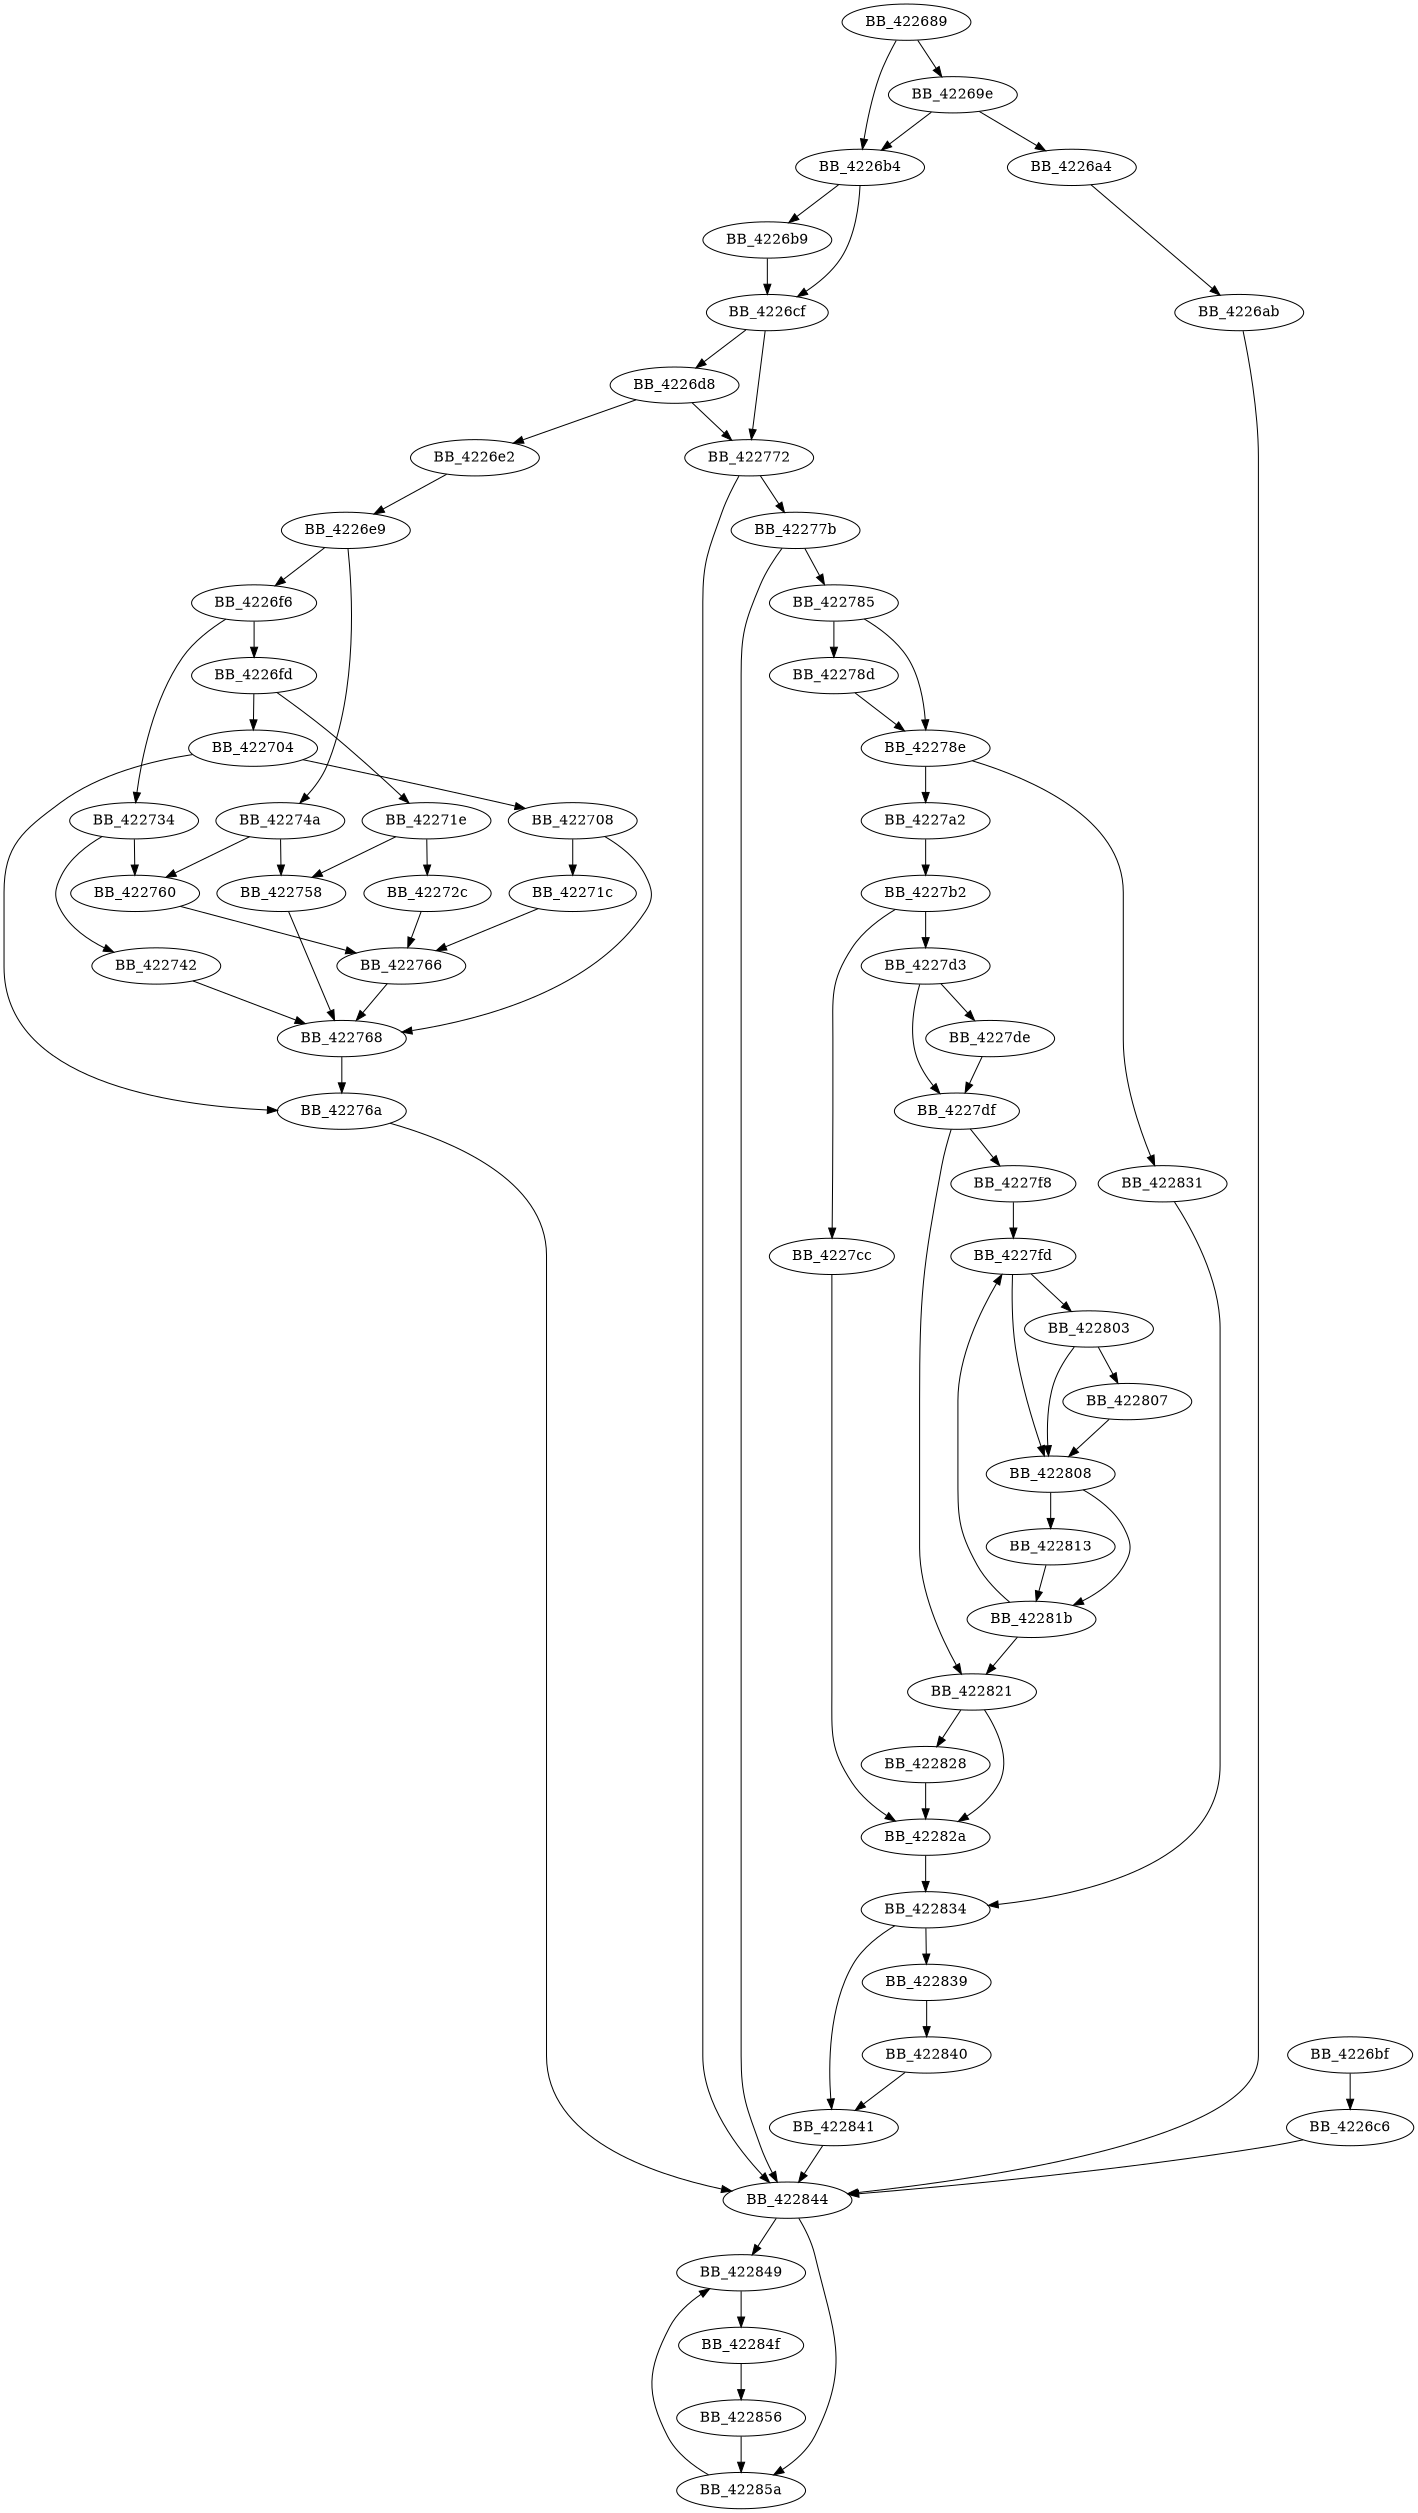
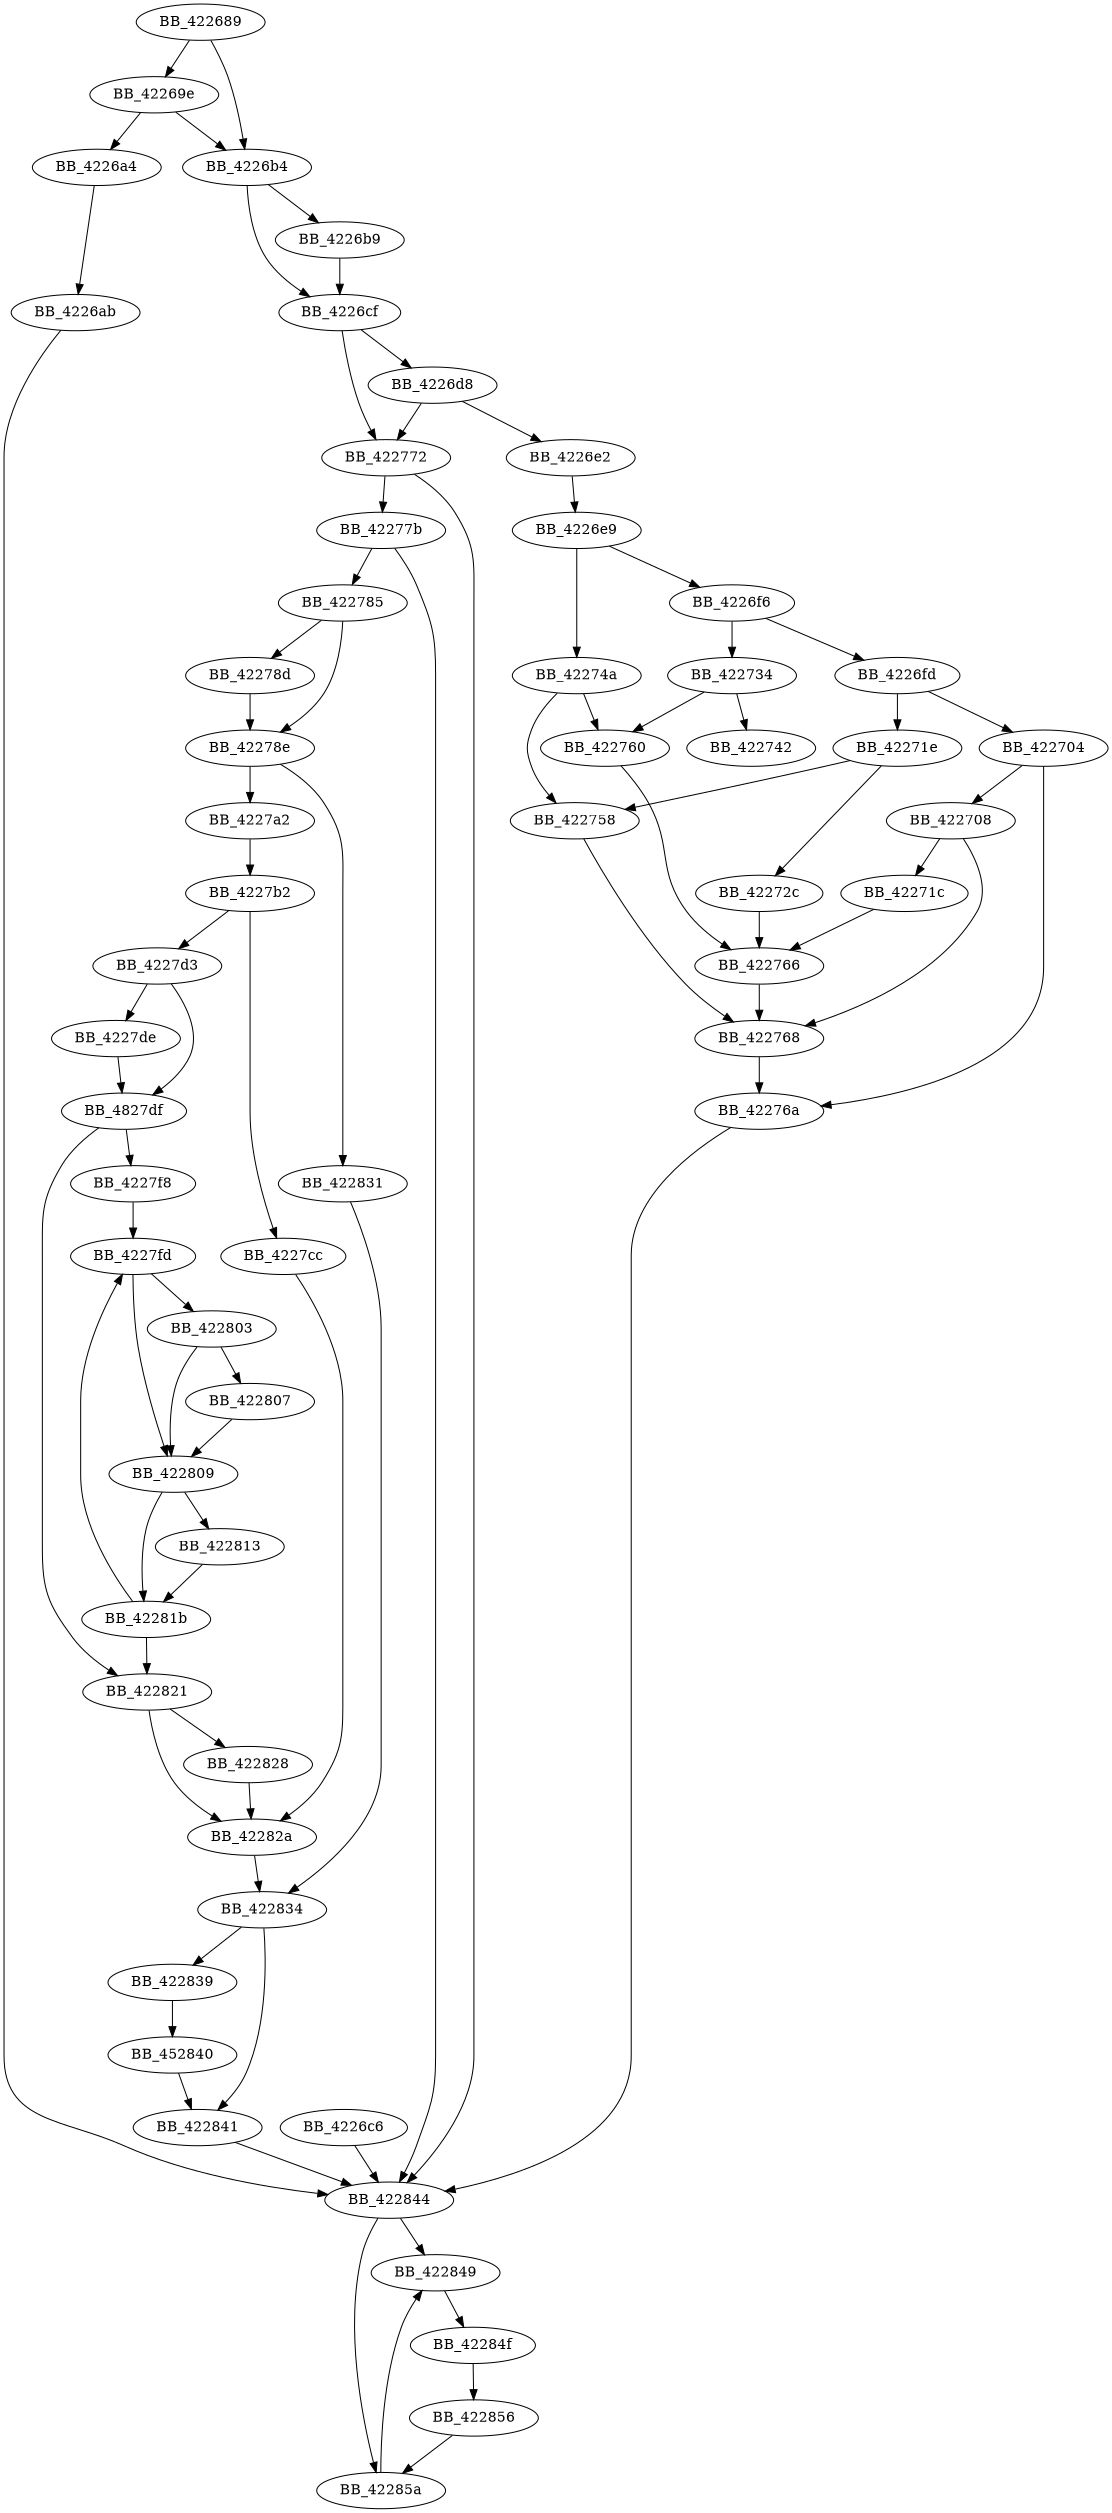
edge "BB_422742" -> "BB_422768": removed
node "BB_4227df": label "BB_4227df" -> "BB_4827df"
node "BB_422808": label "BB_422808" -> "BB_422809"
node "BB_422840": label "BB_422840" -> "BB_452840"
node "BB_4226bf": removed
